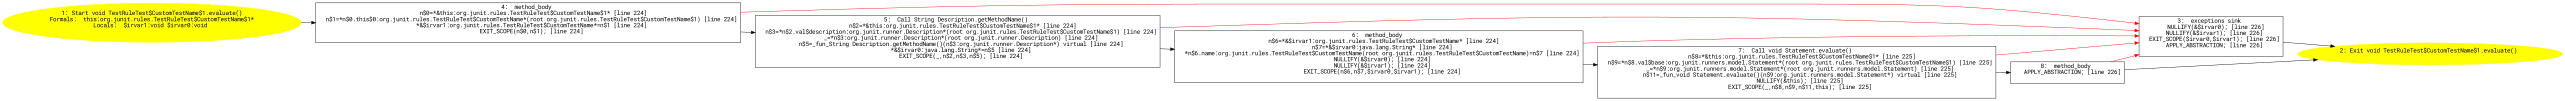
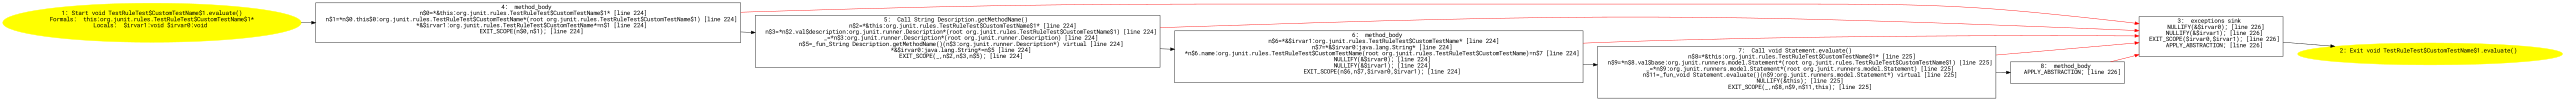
edge "8:  method_body APPLY_ABSTRACTION; [line 226]" -> "2: Exit void TestRuleTest$CustomTestName$1.evaluate()": removed
